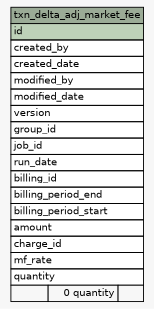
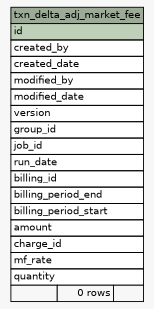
node "txn_delta_adj_market_fee": text "0 quantity" -> "0 rows"
